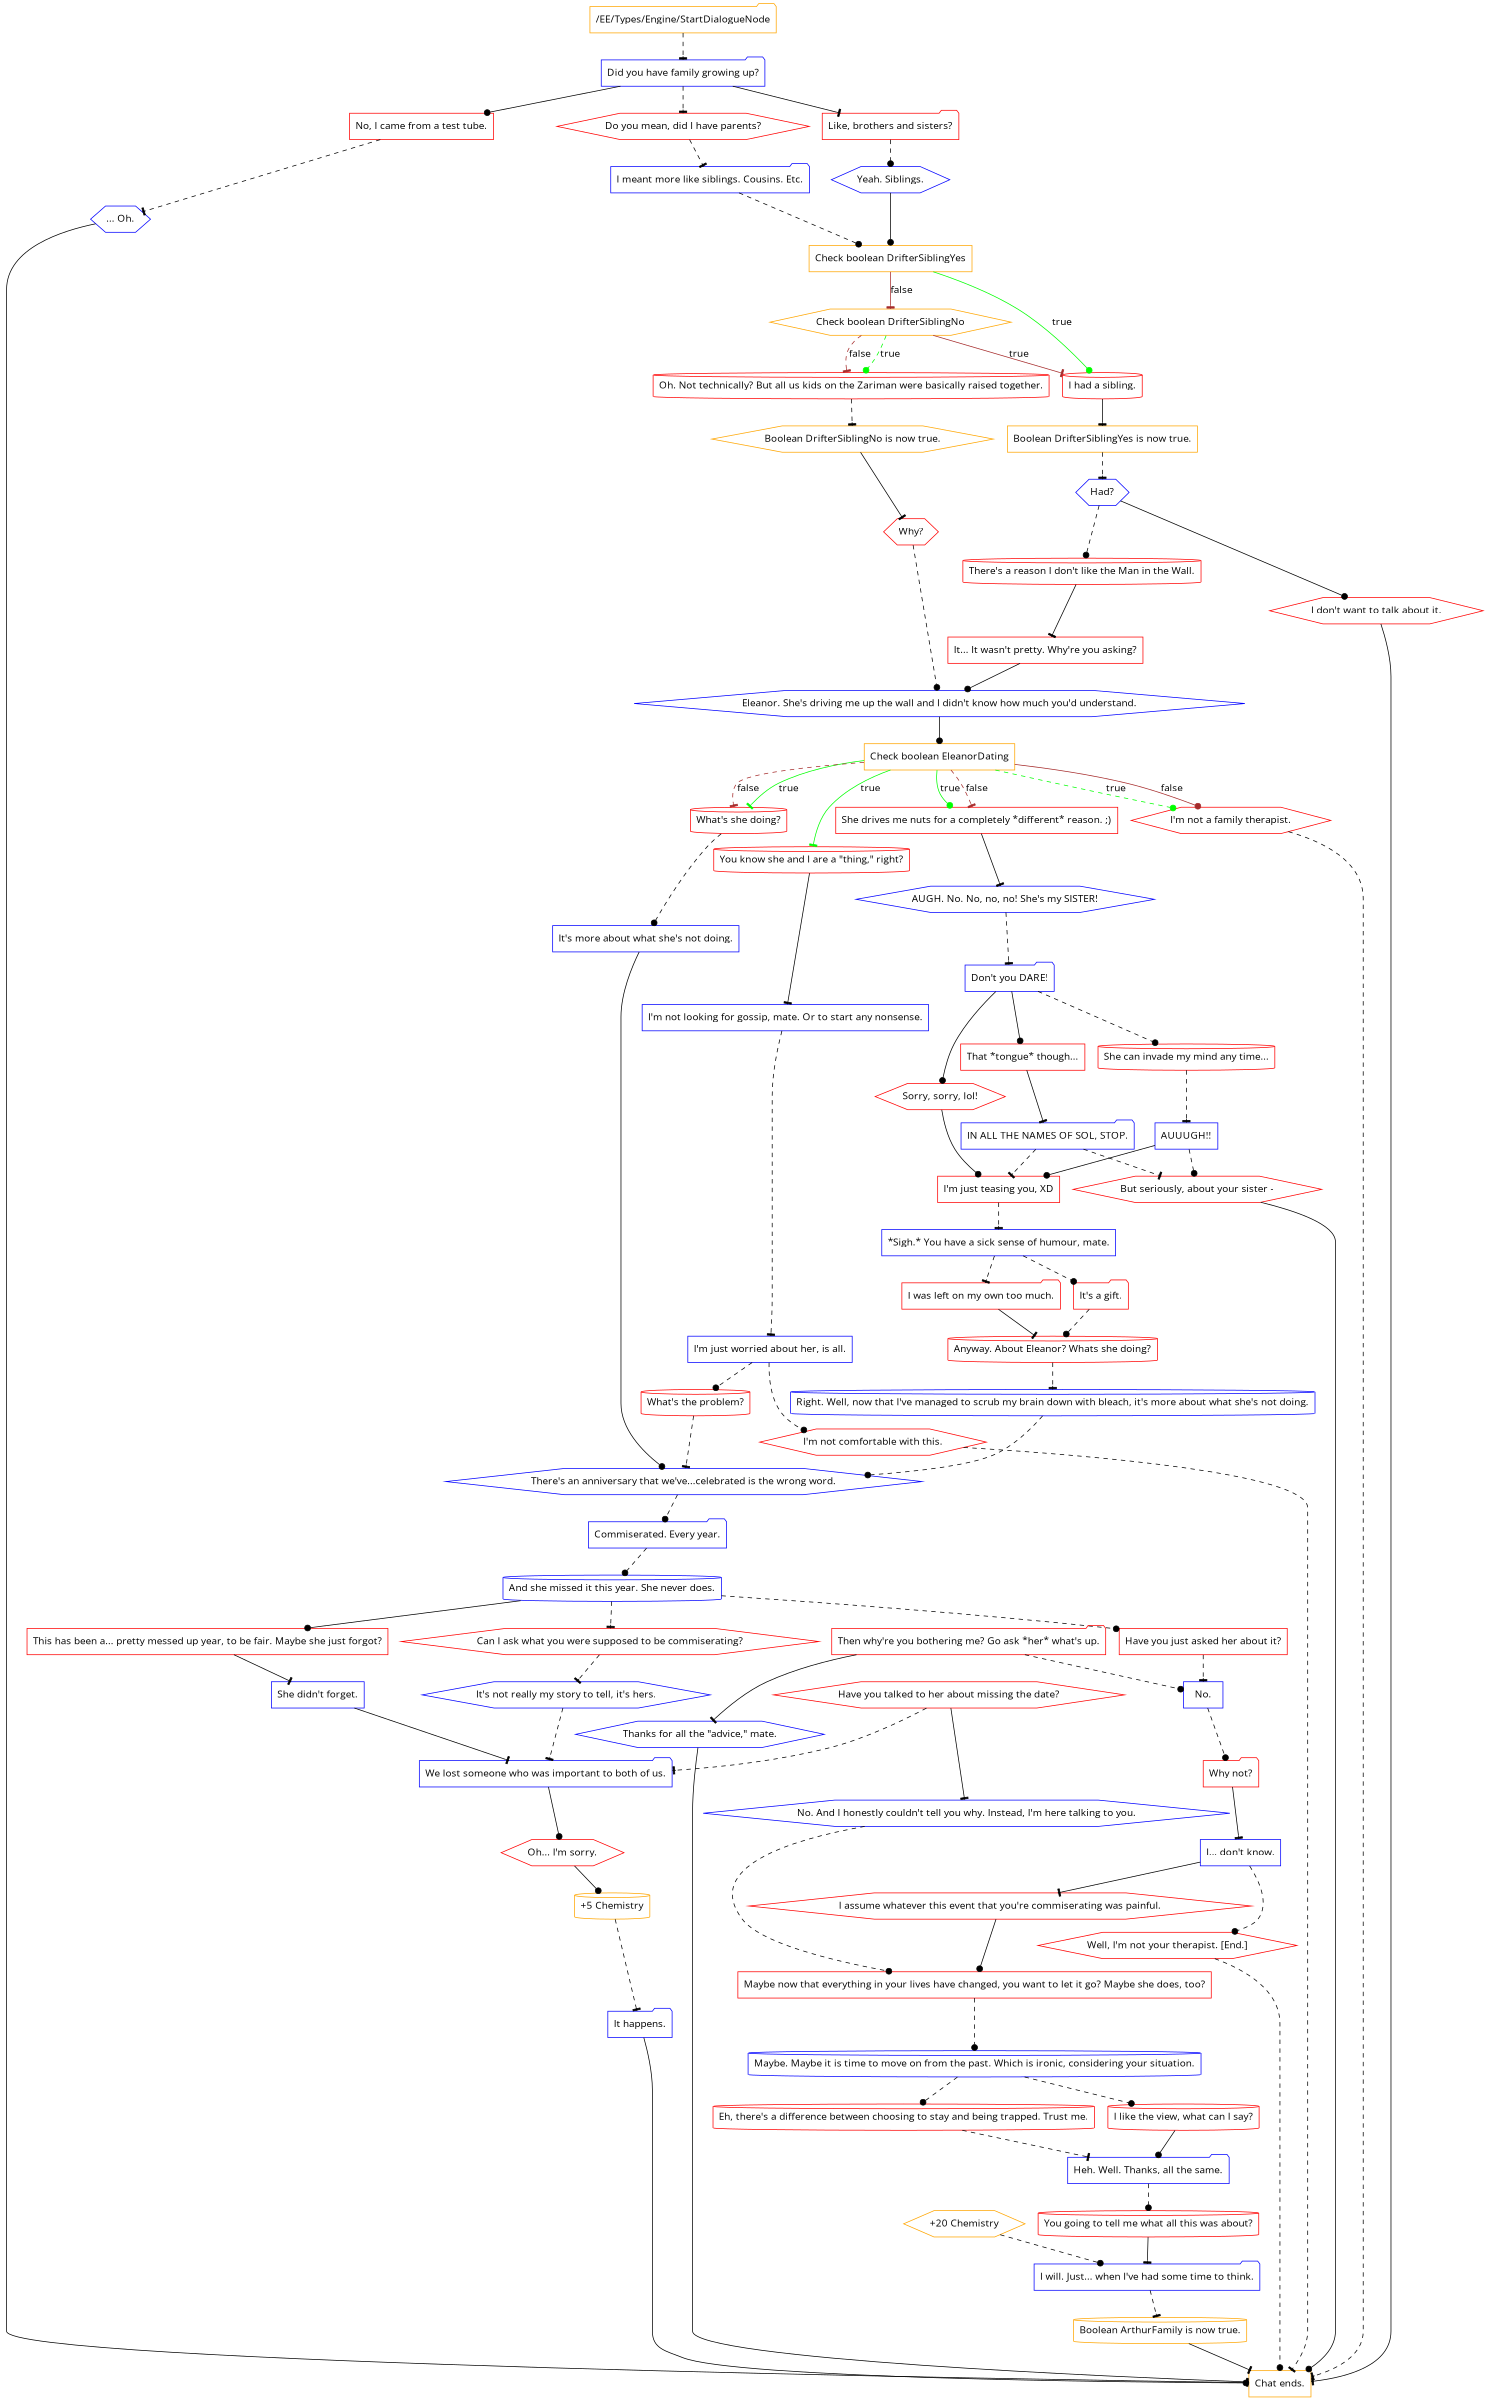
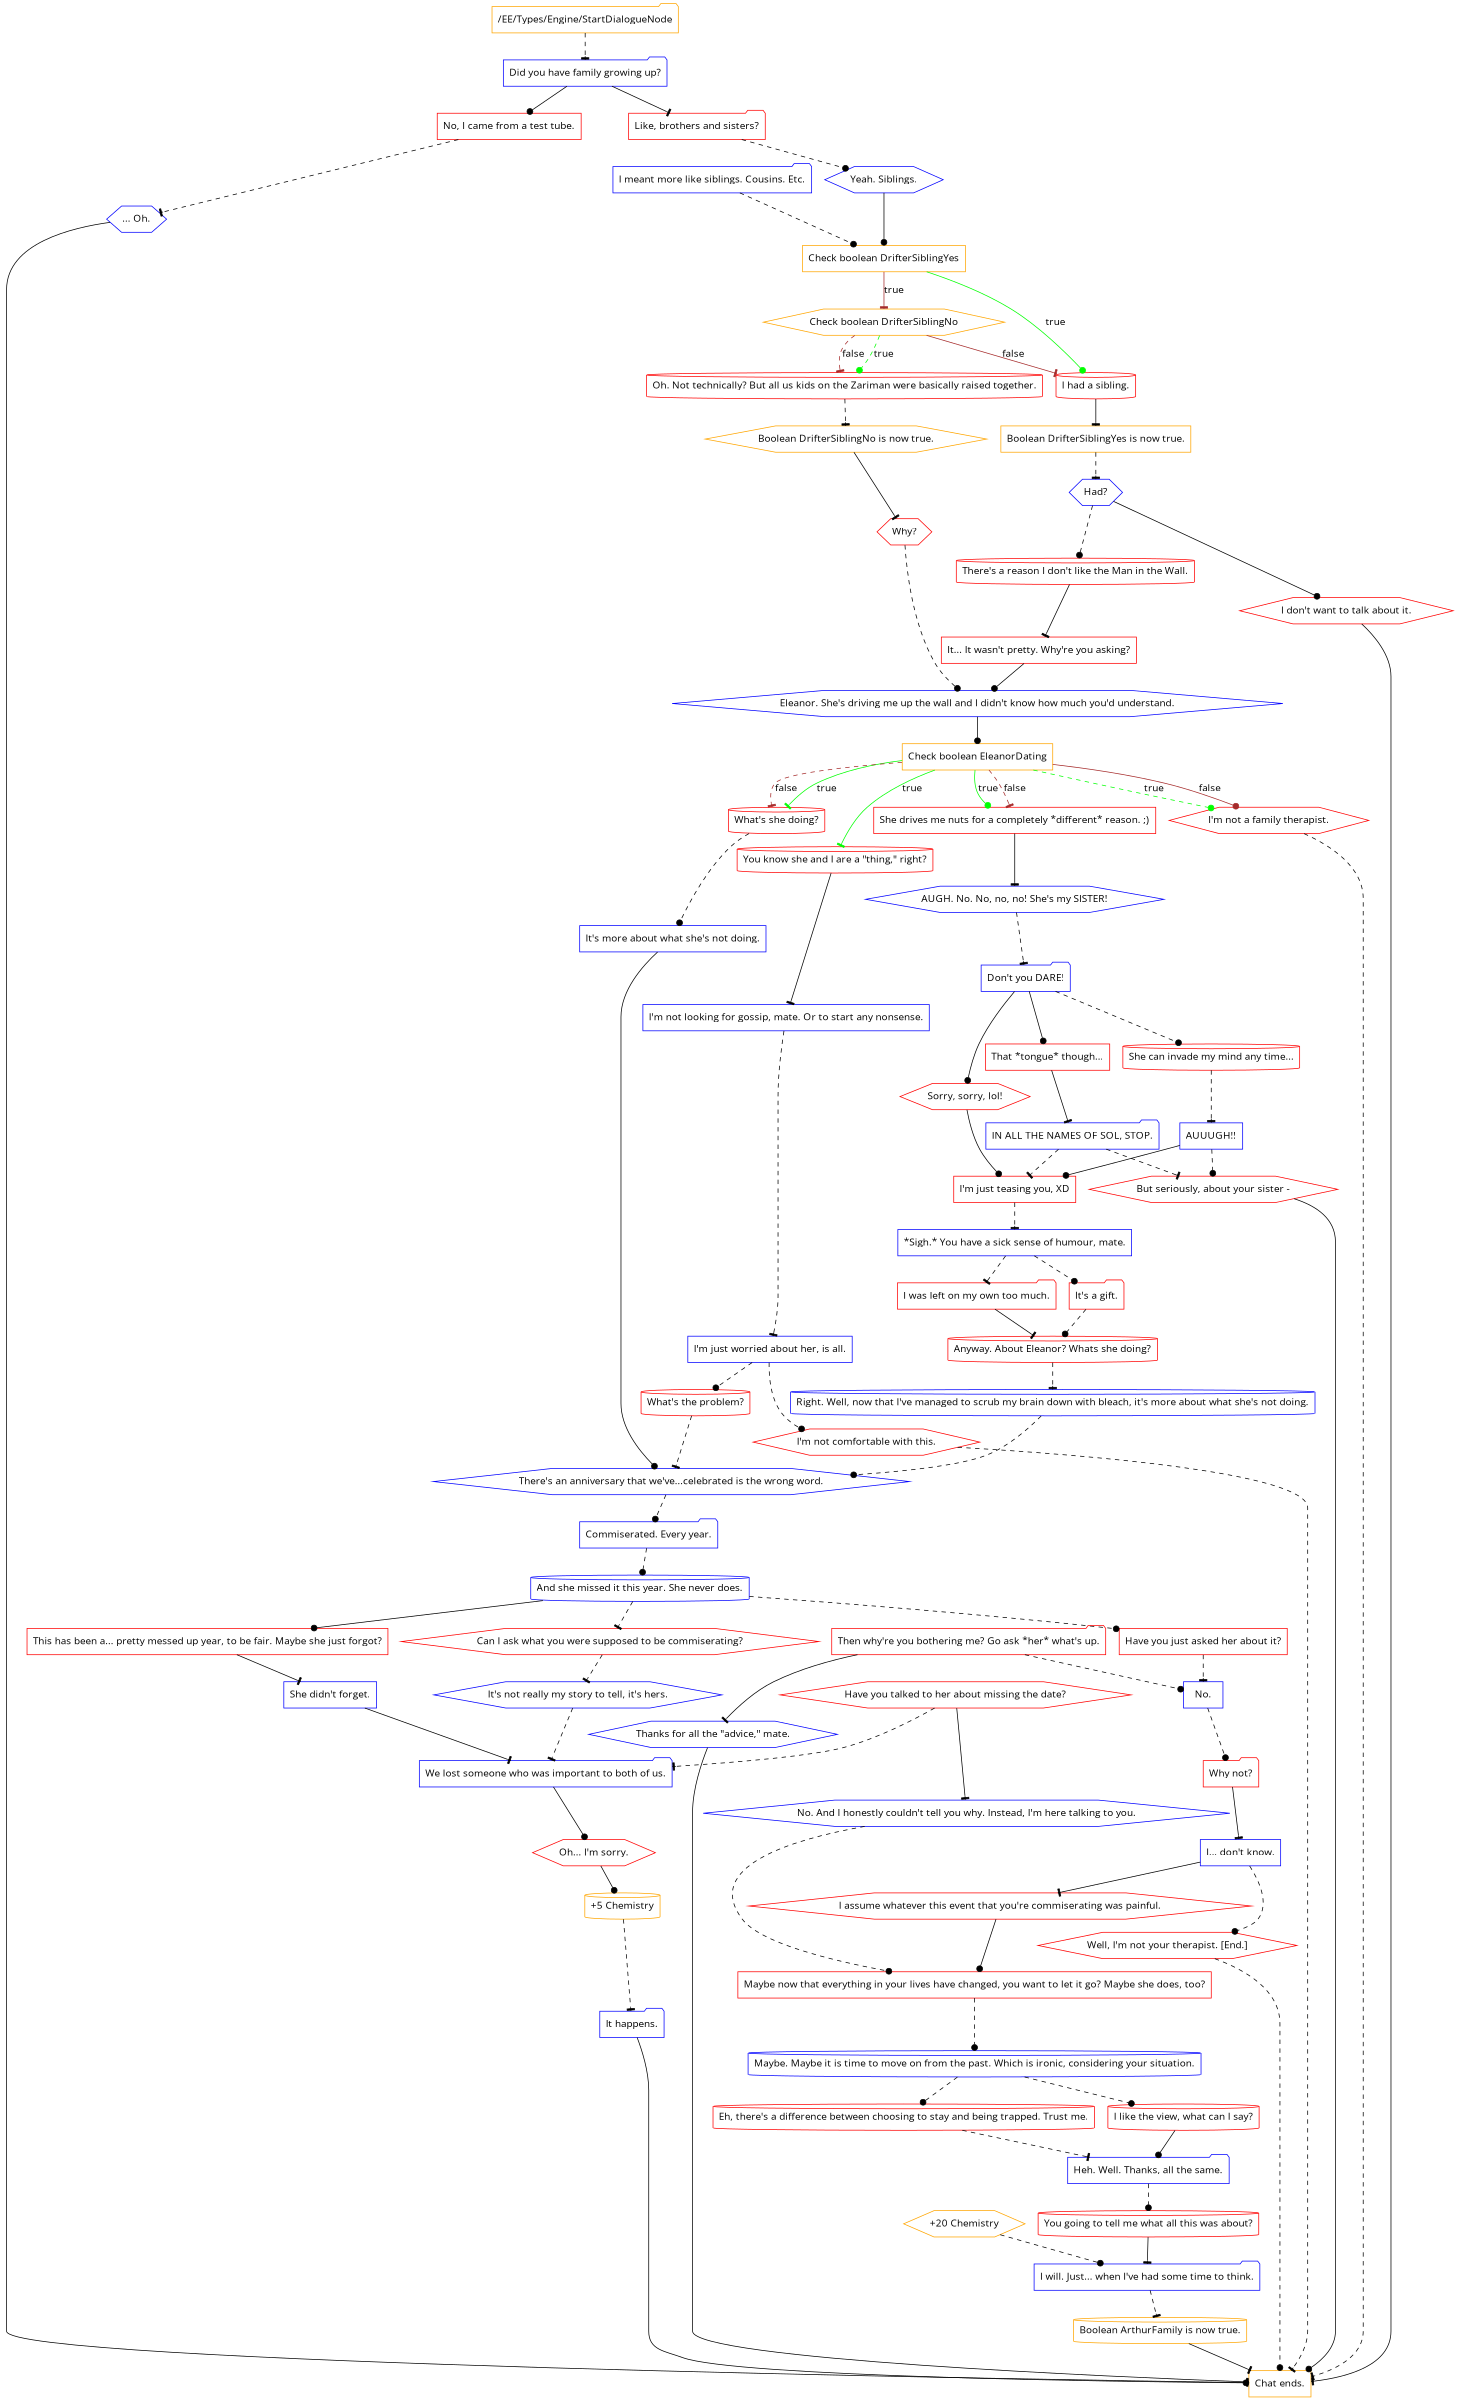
node "Do you mean, did I have parents?": removed
edge "Check boolean DrifterSiblingYes" -> "Check boolean DrifterSiblingNo": label "false" -> "true"
edge "Check boolean DrifterSiblingNo" -> "I had a sibling.": label "true" -> "false"
